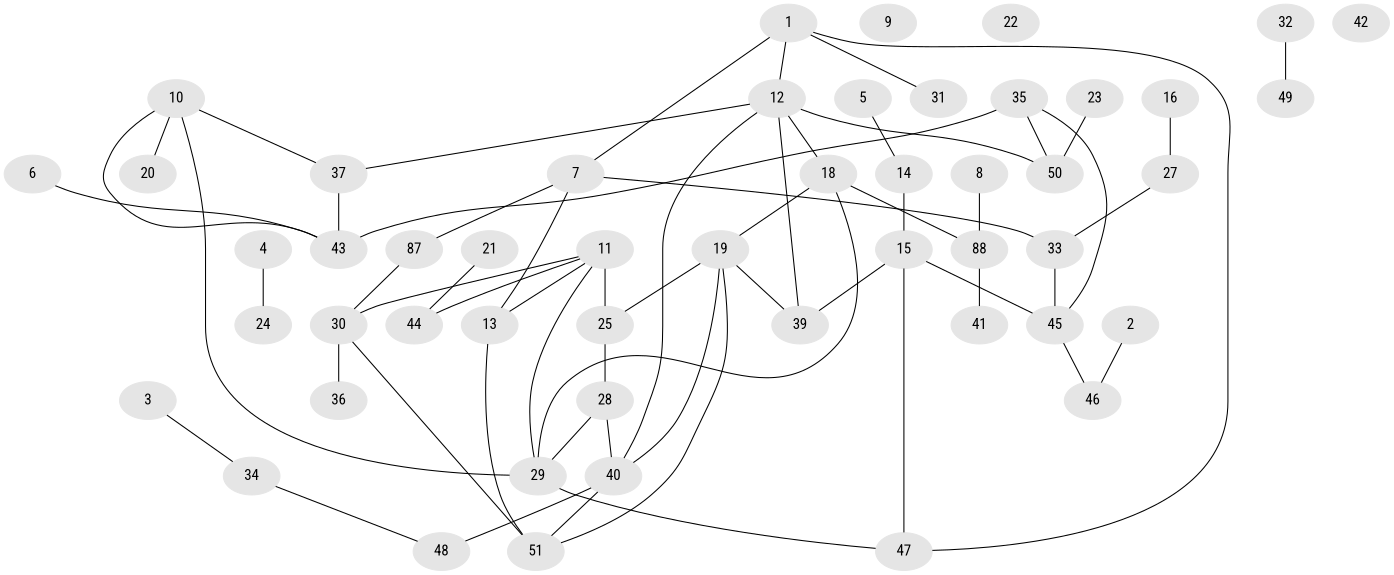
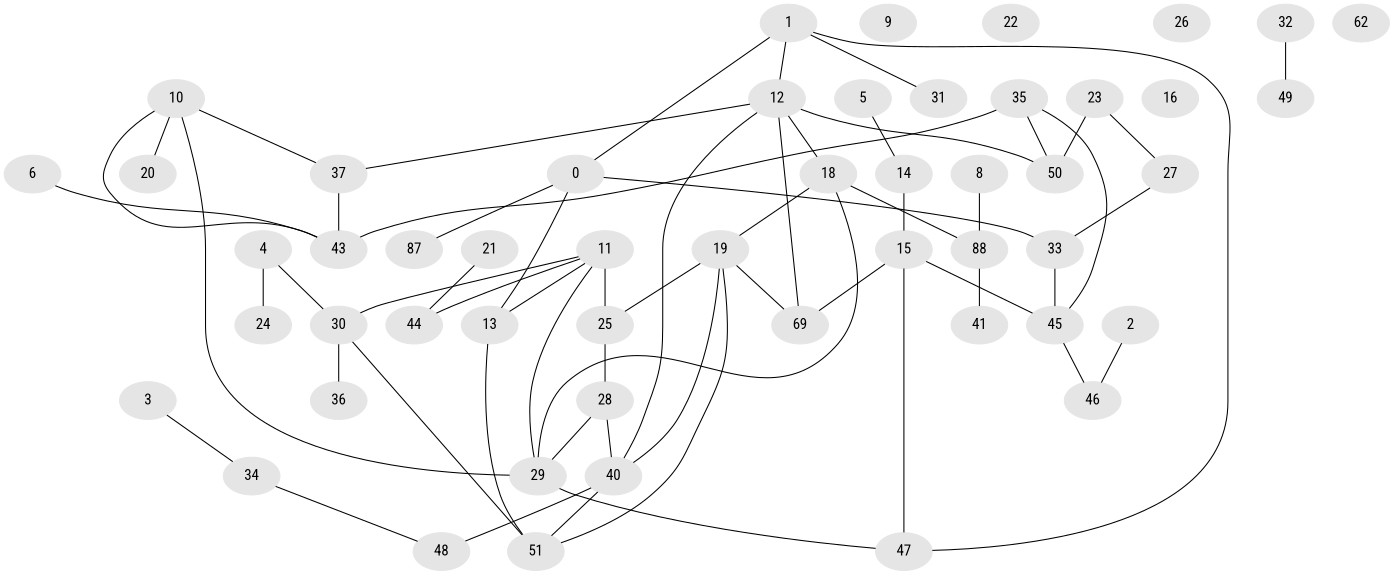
node "26": added
node "42": label "42" -> "62"
edge "16" -- "27": now "23" -- "27"
node "7": label "7" -> "0"
edge "87" -- "30": now "4" -- "30"
node "39": label "39" -> "69"
